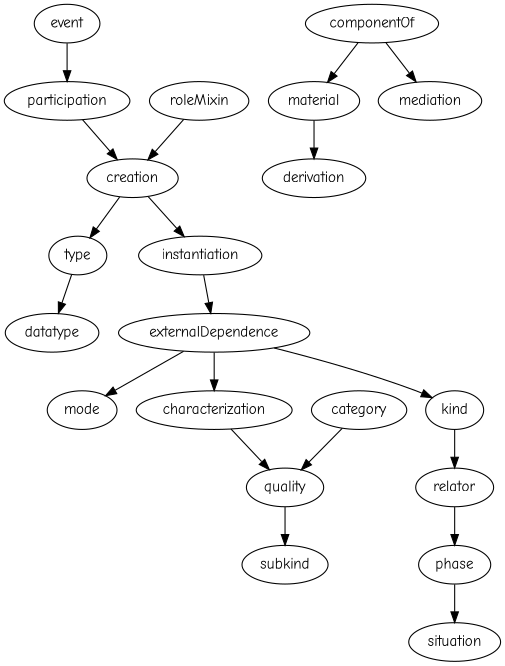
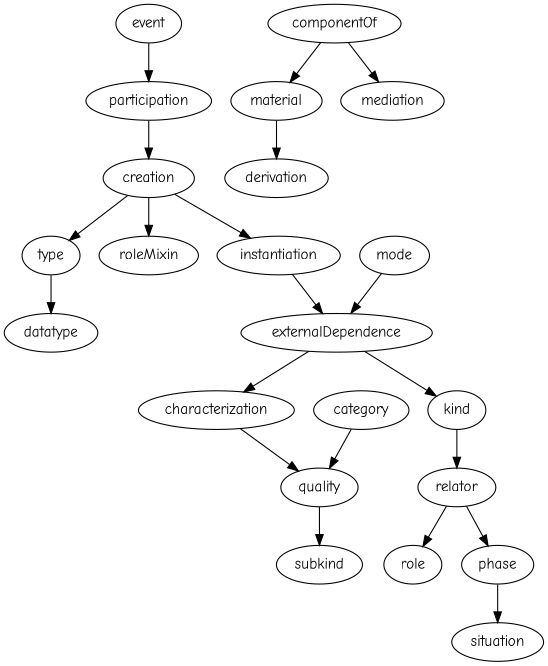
edge "roleMixin" -> "creation": reversed
edge "externalDependence" -> "mode": reversed
node "role": added
